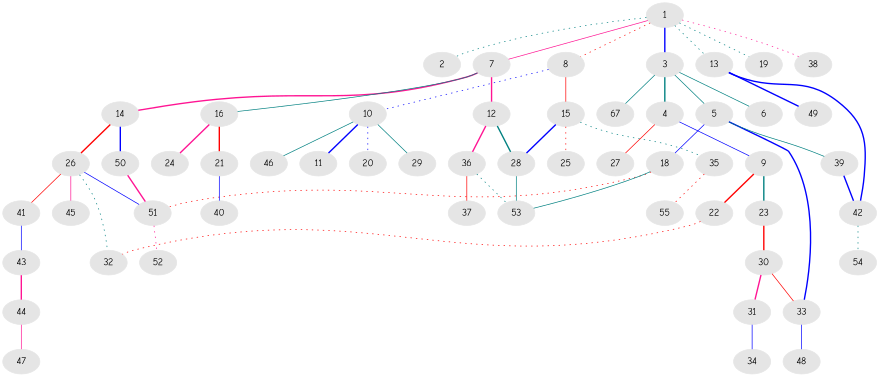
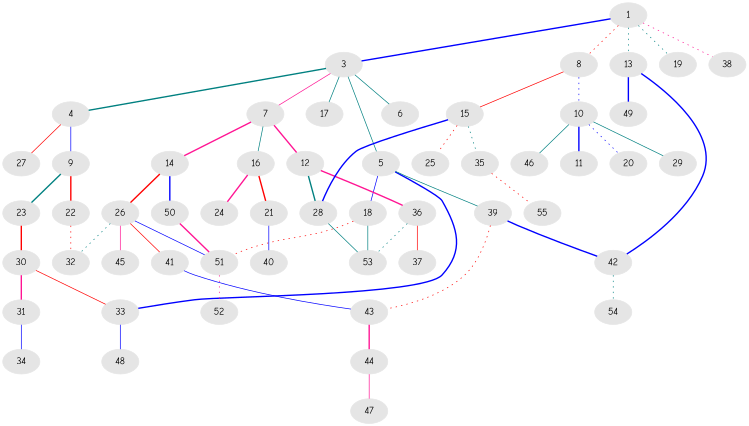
edge "1" -- "7": now "3" -- "7"
node "2": removed
node "67": label "67" -> "17"
edge "39" -- "43": added
